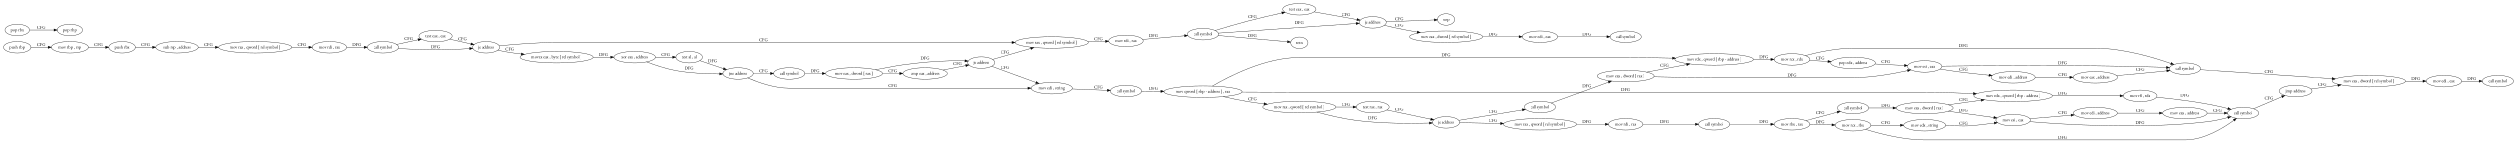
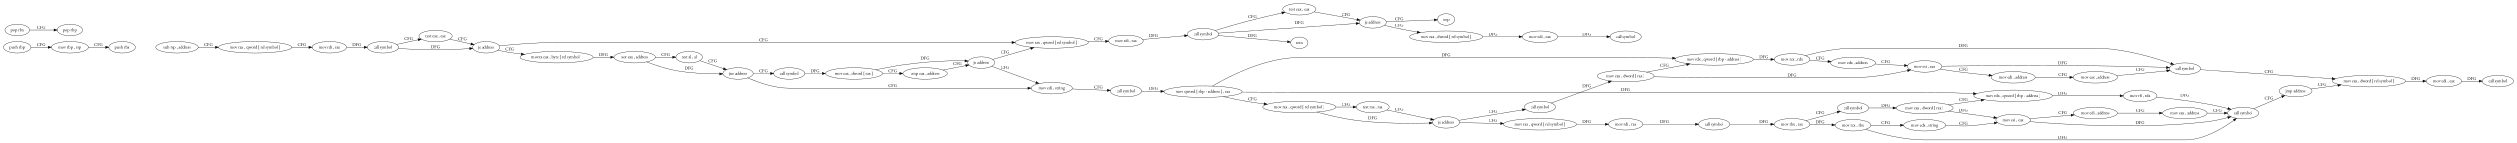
edge "push rbx" -> "sub rsp , address": removed, label "CFG"
edge "test al , al" -> "jne address": label "DFG" -> "CFG"
node "pop edx , address": label "pop edx , address" -> "mov edx , address"
